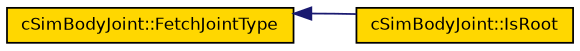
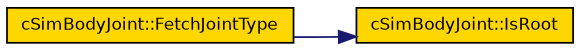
edge "cSimBodyJoint::IsRoot" -> "cSimBodyJoint::FetchJointType": reversed
